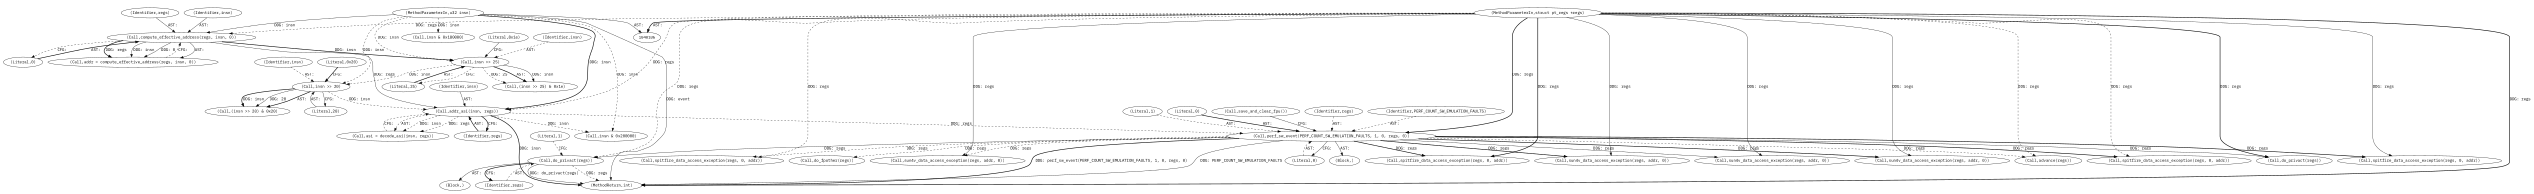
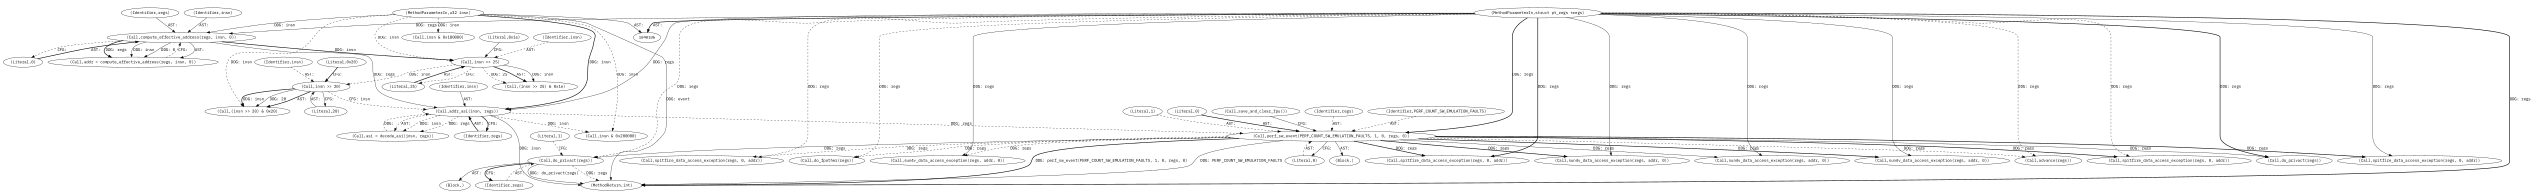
edge "(MethodParameterIn,struct pt_regs *regs)" -> "(Call,addr_asi(insn, regs))": style dashed -> solid
edge "(MethodParameterIn,struct pt_regs *regs)" -> "(Call,compute_effective_address(regs, insn, 0))": style dashed -> solid
edge "(MethodParameterIn,struct pt_regs *regs)" -> "(Call,do_fpother(regs))": added, label "DDG: regs"
edge "(MethodParameterIn,u32 insn)" -> "(Call,insn >> 20)": now "(MethodParameterIn,u32 insn)" -> "(Call,(insn >> 20) & 0x20)"
edge "(Call,insn >> 20)" -> "(Call,addr_asi(insn, regs))": label "DDG: insn" -> "CFG: insn"
edge "(Call,asi = decode_asi(insn, regs))" -> "(Call,addr_asi(insn, regs))": label "CFG: " -> "DDG: "
edge "(Call,addr_asi(insn, regs))" -> "(MethodReturn,int)": style bold -> solid
